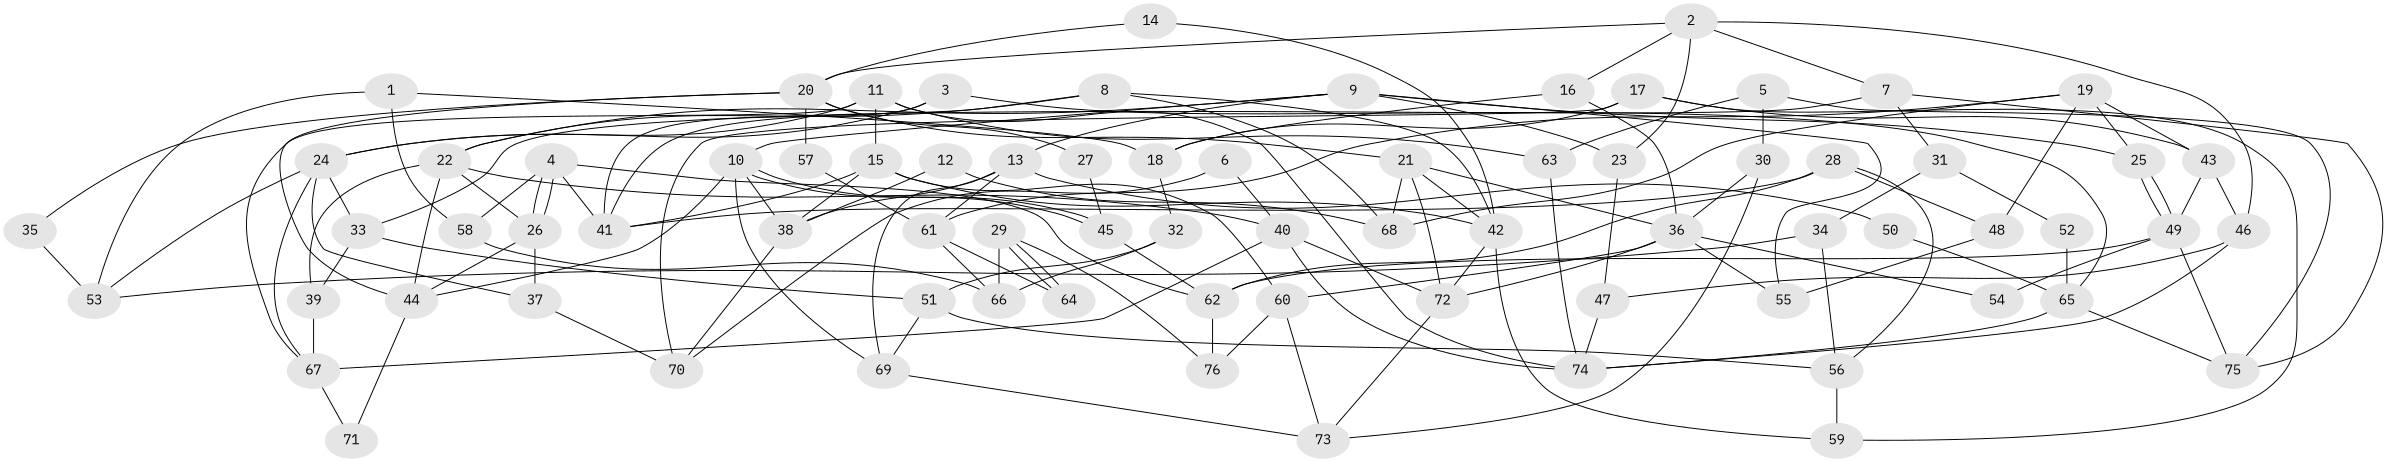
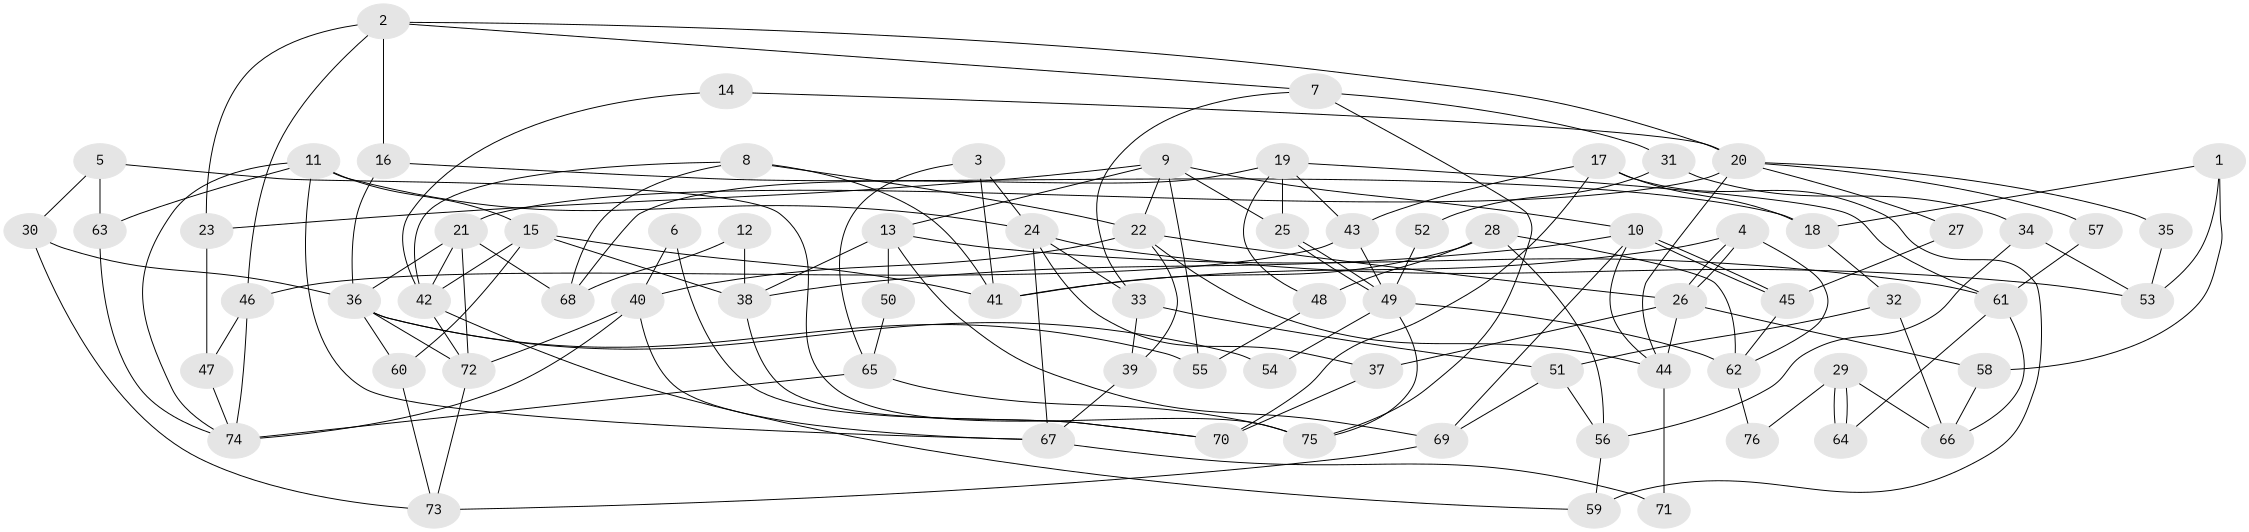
edge "4" -- "58": now "26" -- "58"
edge "52" -- "65": now "52" -- "49"
edge "60" -- "76": removed
